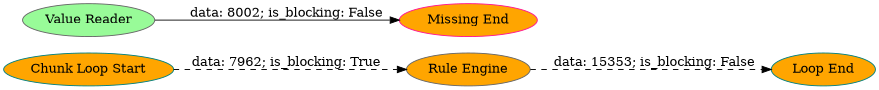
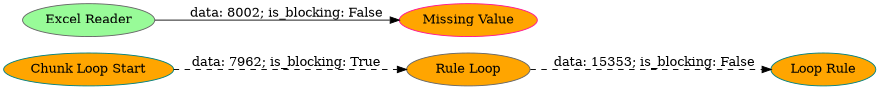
node "Value Reader": label "Value Reader" -> "Excel Reader"
node "Missing End": label "Missing End" -> "Missing Value"
node "Rule Engine": label "Rule Engine" -> "Rule Loop"
node "Loop End": label "Loop End" -> "Loop Rule"
